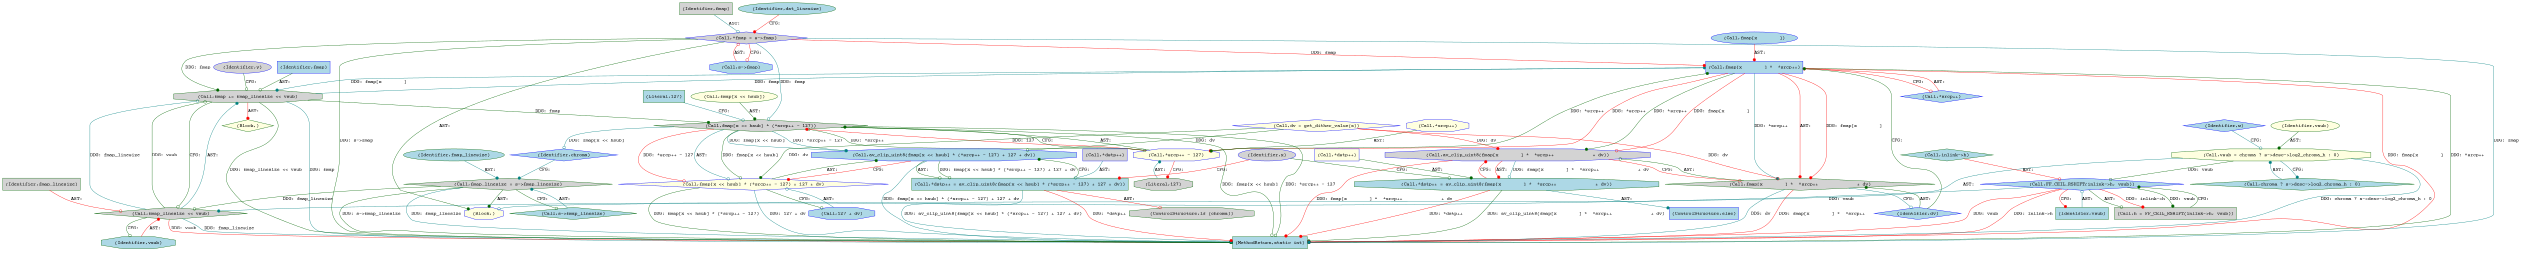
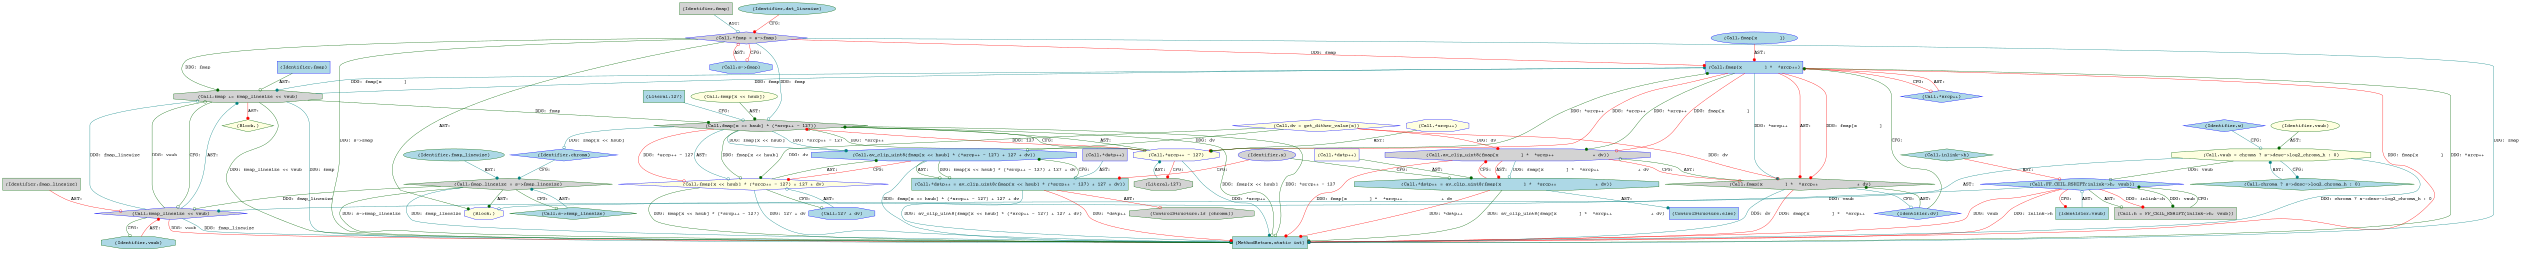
node "(Identifier,y)": removed
edge "(Call,*srcp++ - 127)" -> "(MethodReturn,static int)": added, label "DDG: *srcp++"
node "(Call,fmap_linesize << vsub)": color darkgreen -> blue
